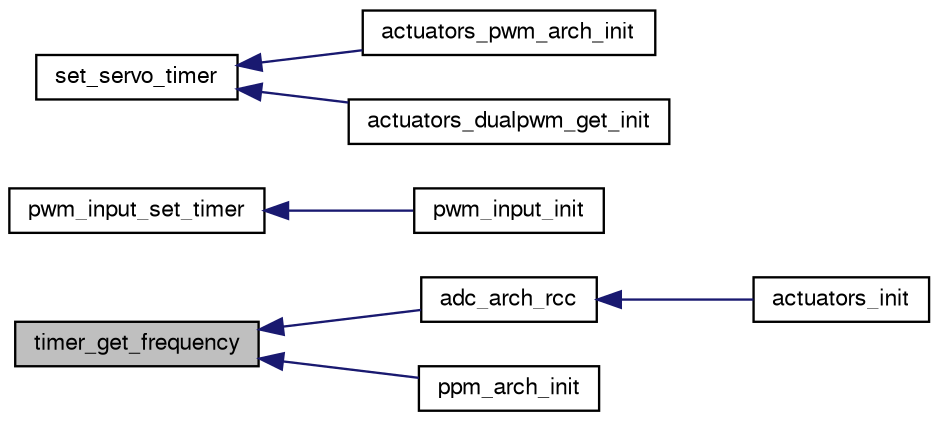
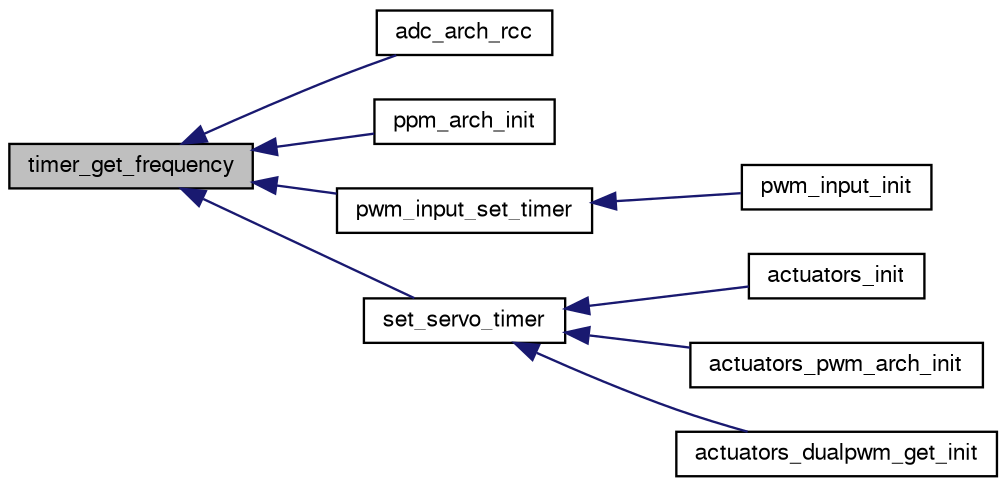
edge "pwm_input_set_timer" -> "timer_get_frequency": added
edge "set_servo_timer" -> "timer_get_frequency": added
edge "actuators_init" -> "adc_arch_rcc": now "actuators_init" -> "set_servo_timer"
